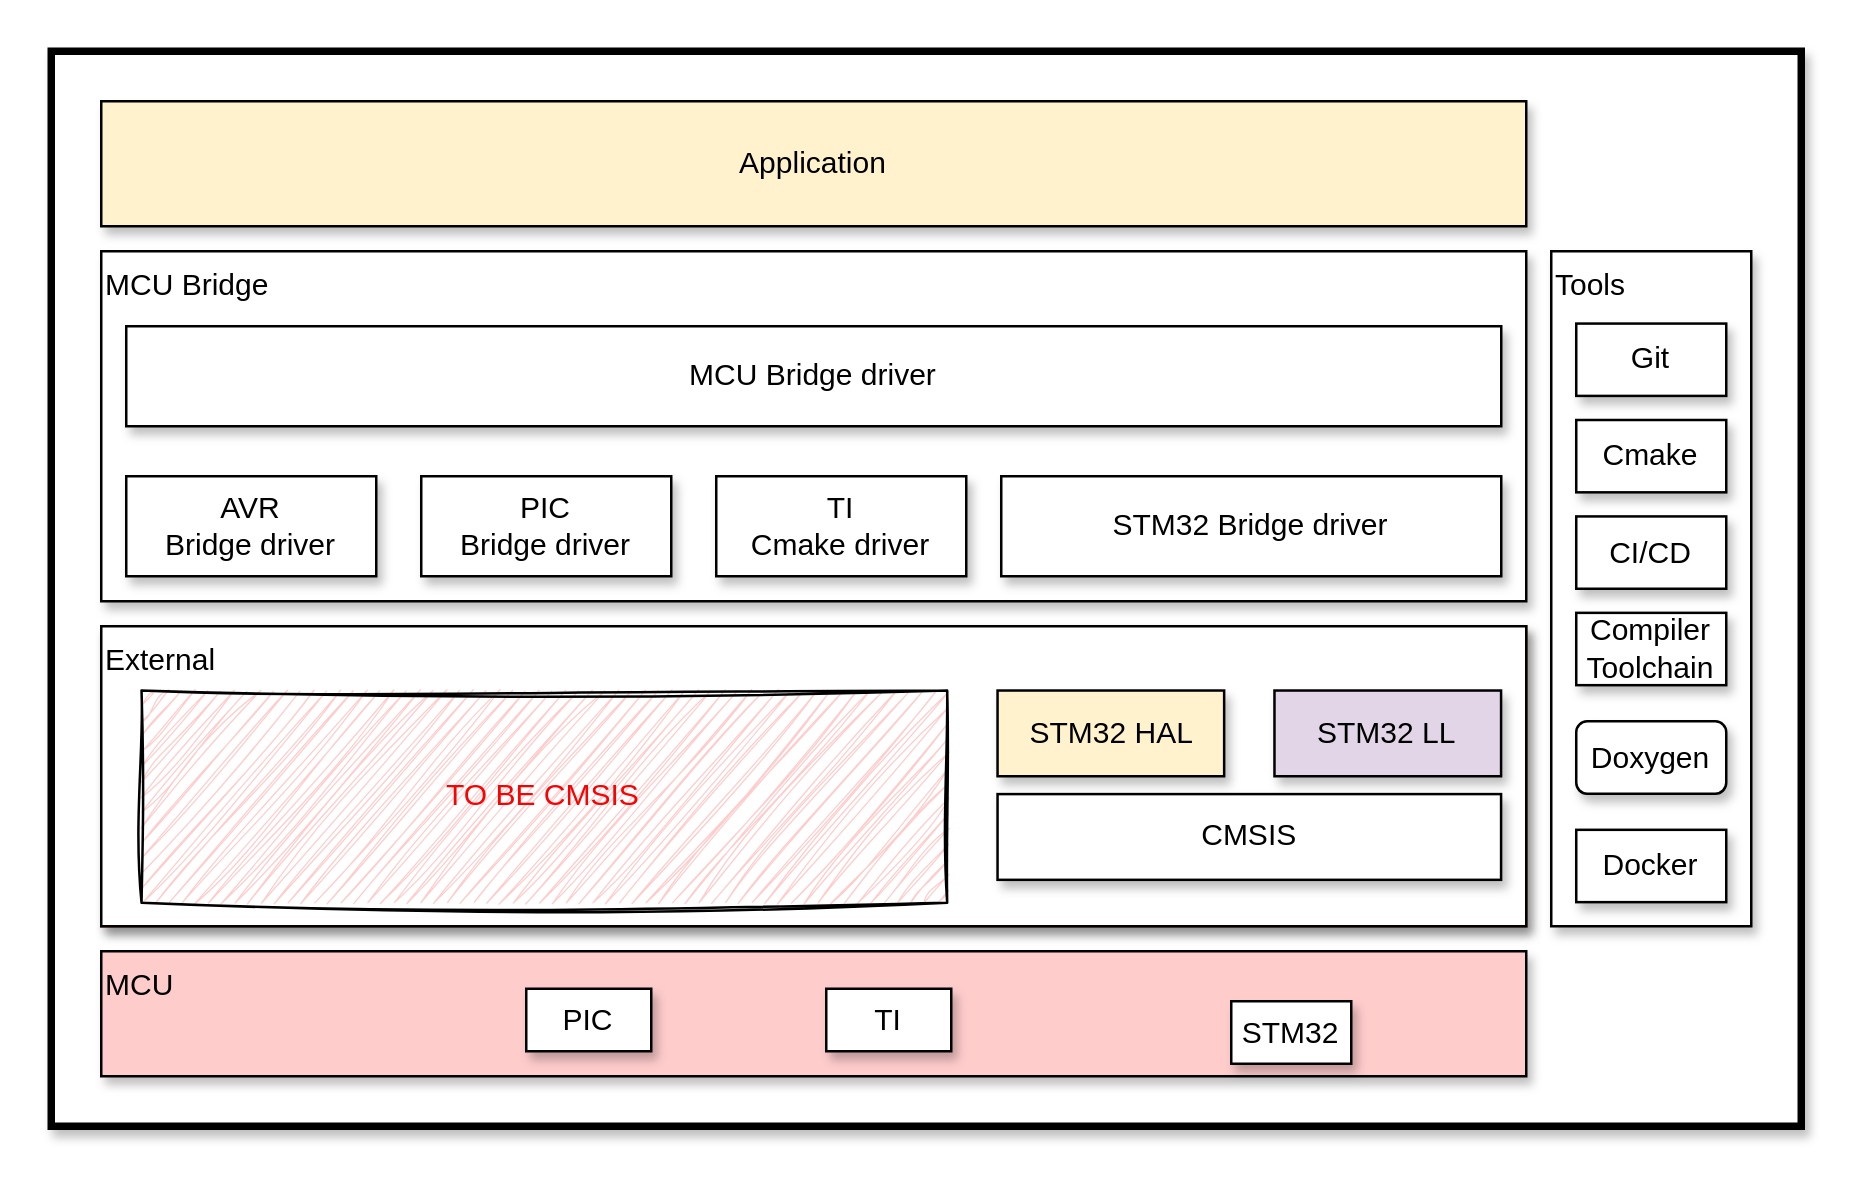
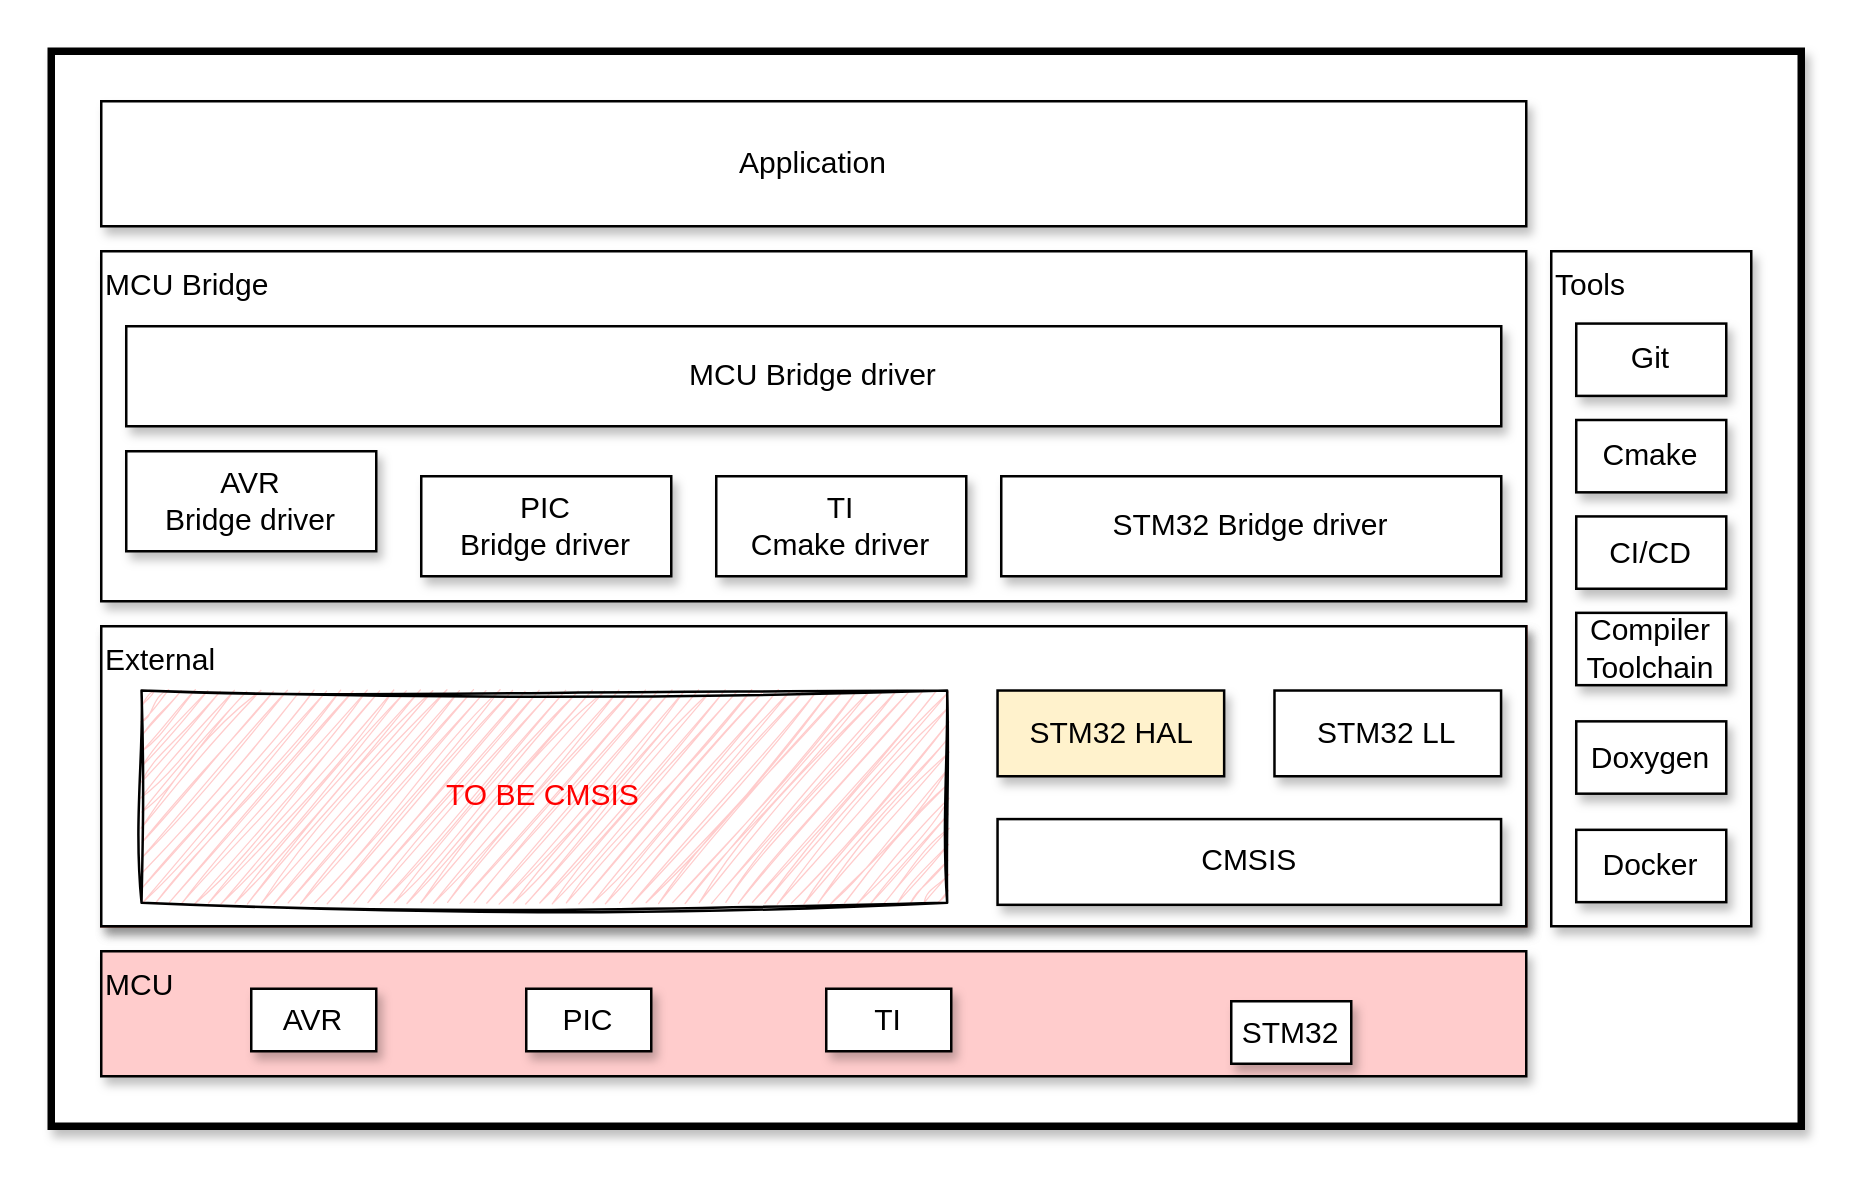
node "Application": fillcolor #fff2cc -> #ffffff
node "AVR Bridge driver": moved (251, 526) -> (251, 501)
node "STM32 LL": fillcolor #e1d5e7 -> #ffffff
node "Doxygen": shape rounded rectangle -> rectangle
node "CMSIS": moved (1249, 837) -> (1249, 862)
node "AVR": added
